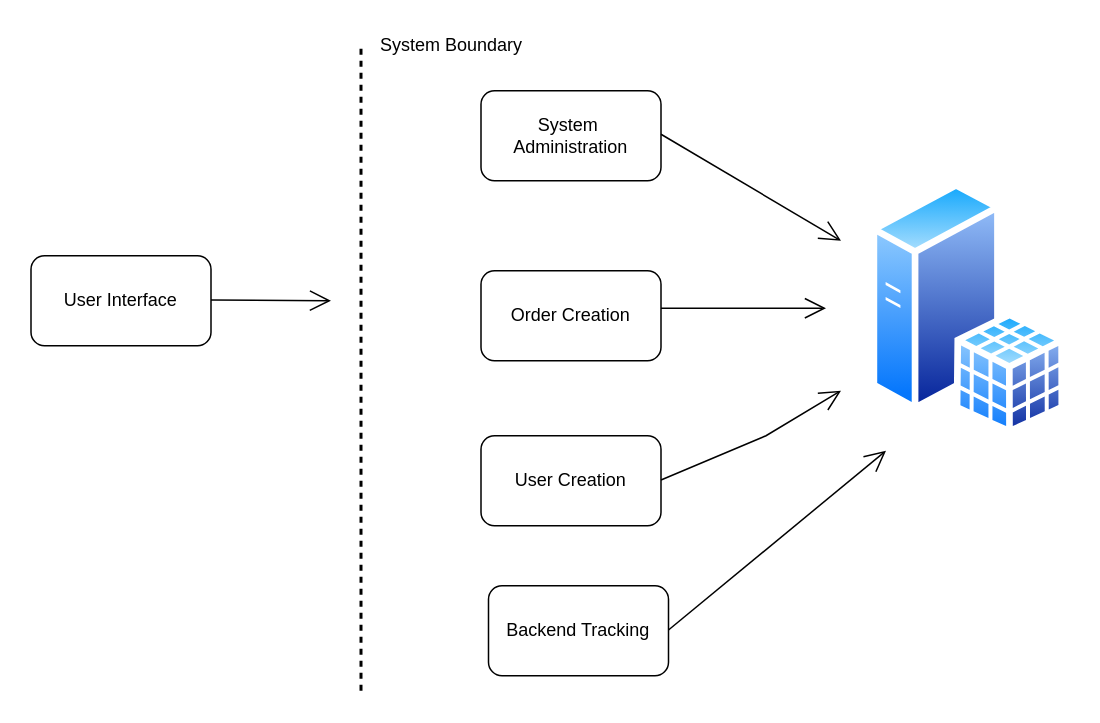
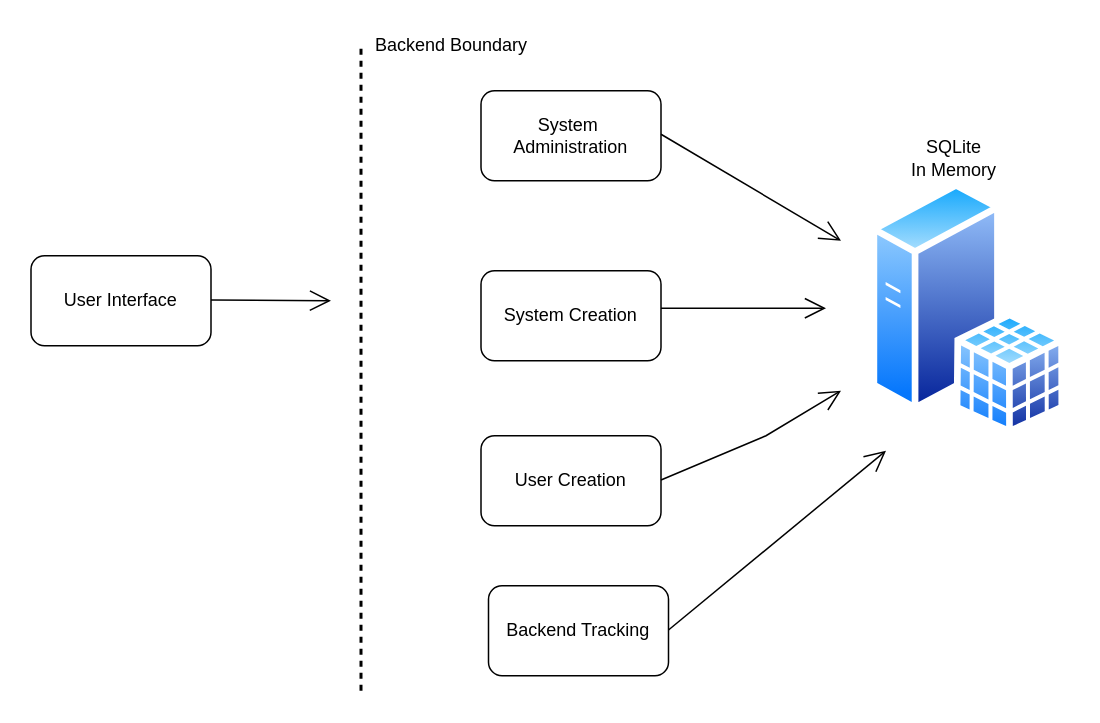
node "System Boundary": label "System Boundary" -> "Backend Boundary"
node "SQLite In Memory": added
node "Order Creation": label "Order Creation" -> "System Creation"
